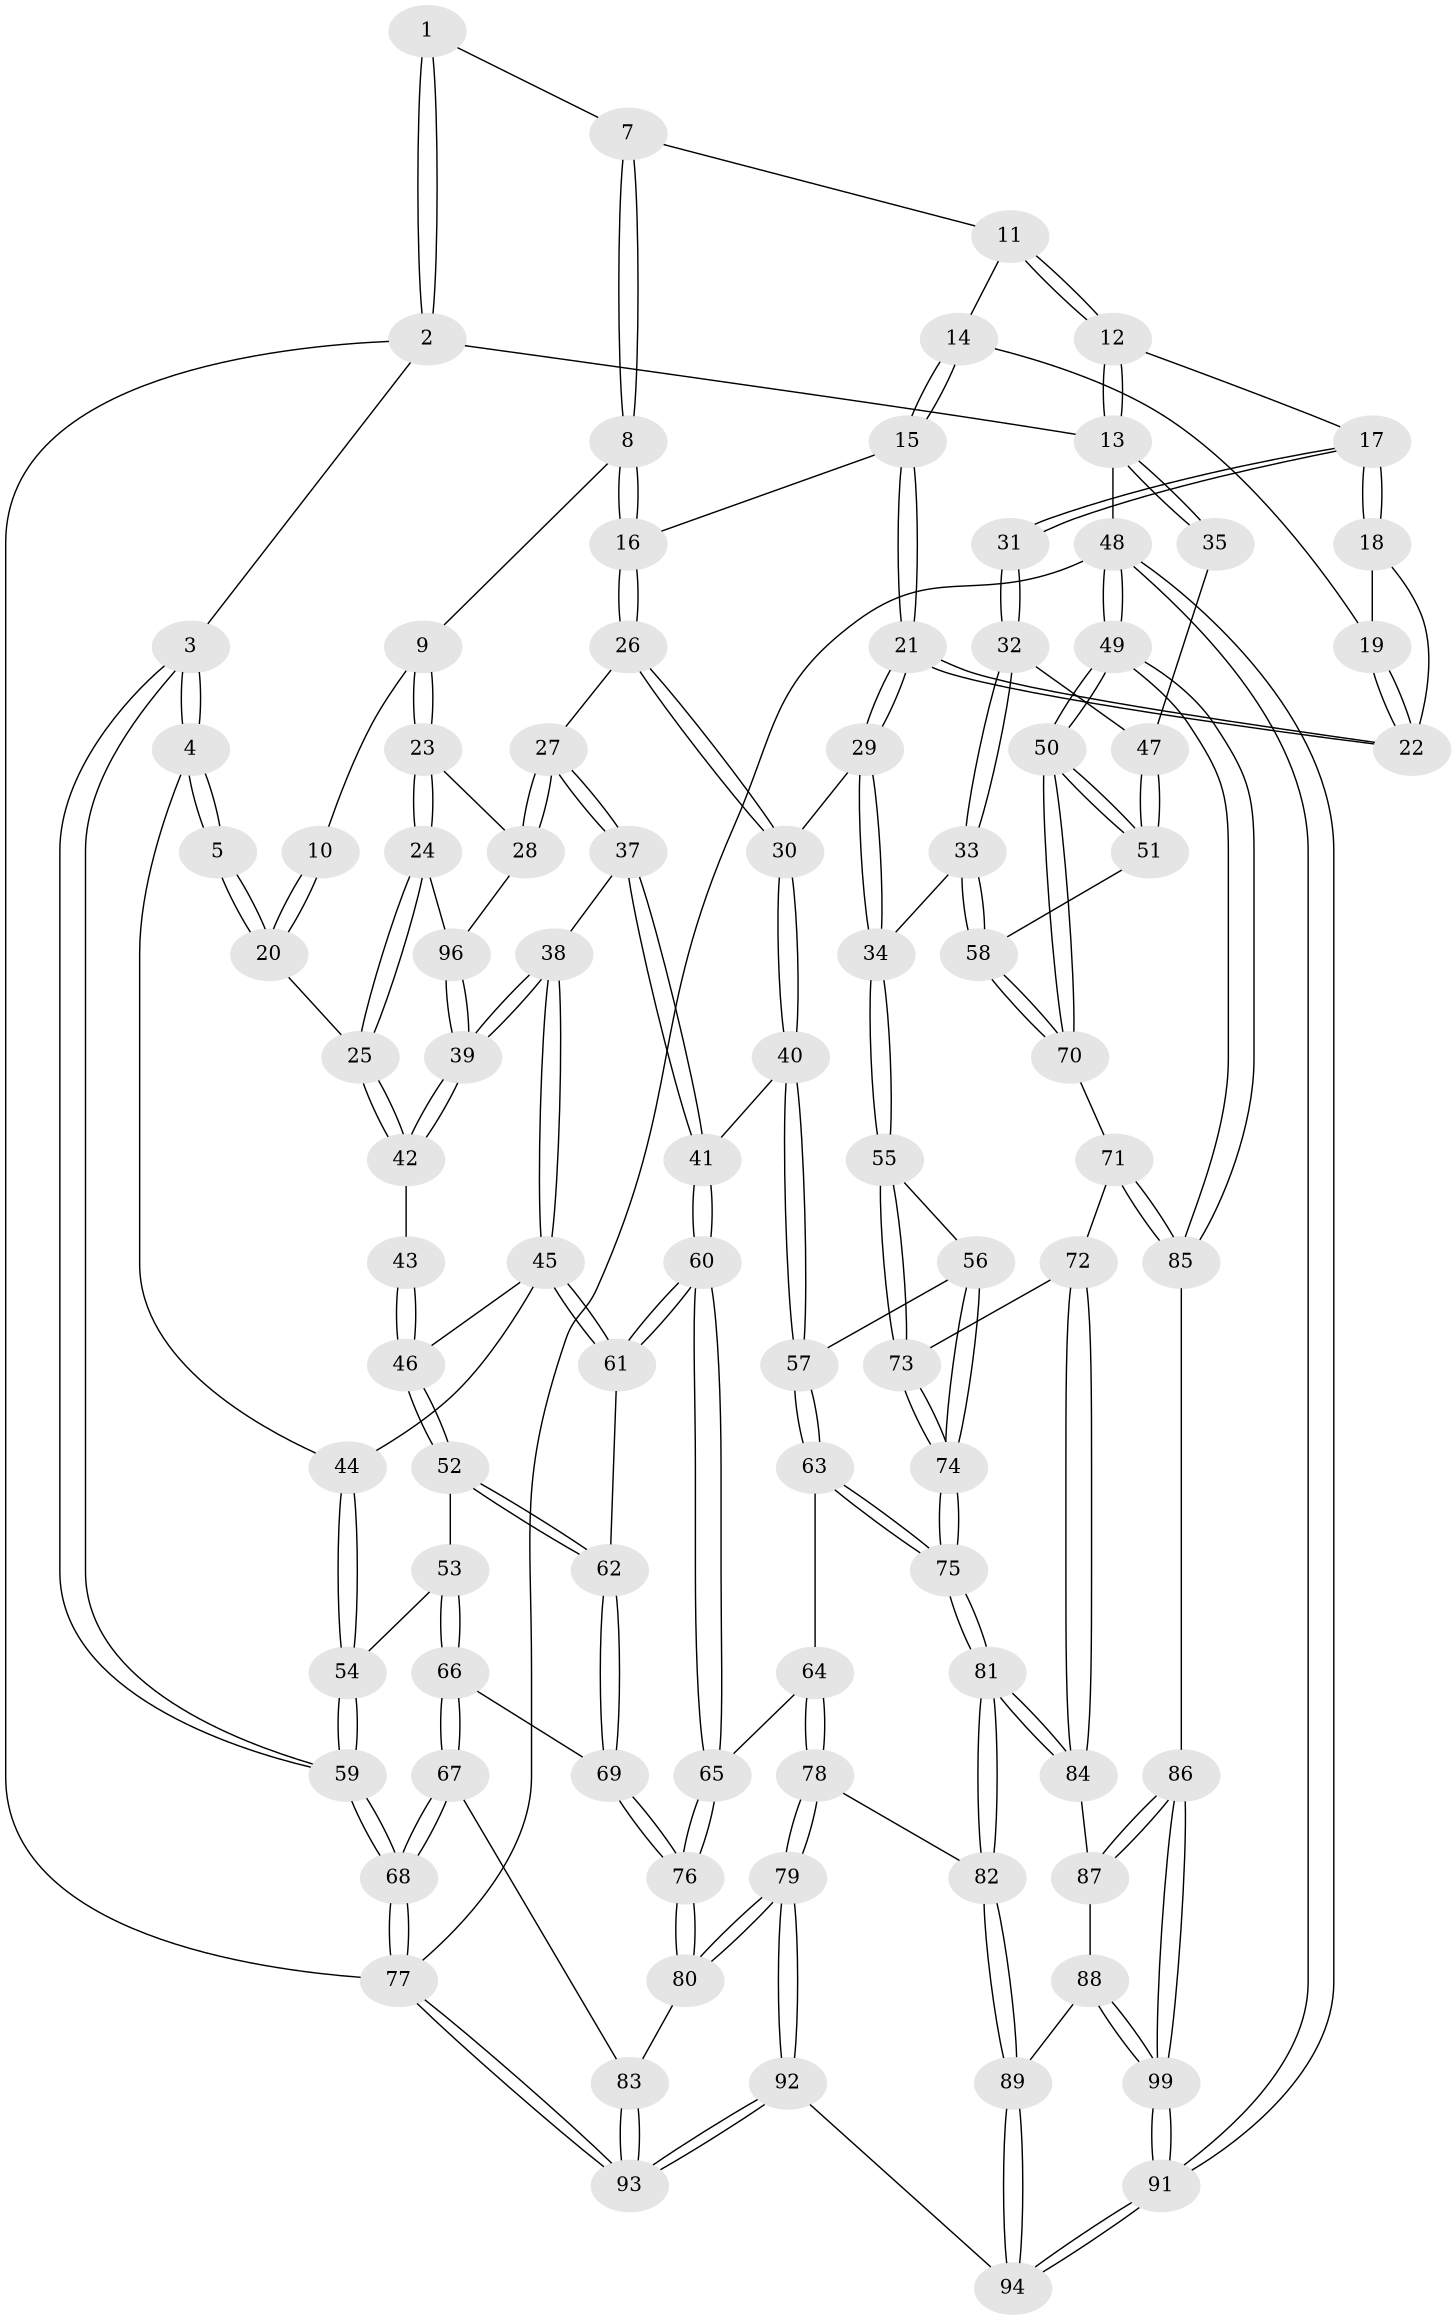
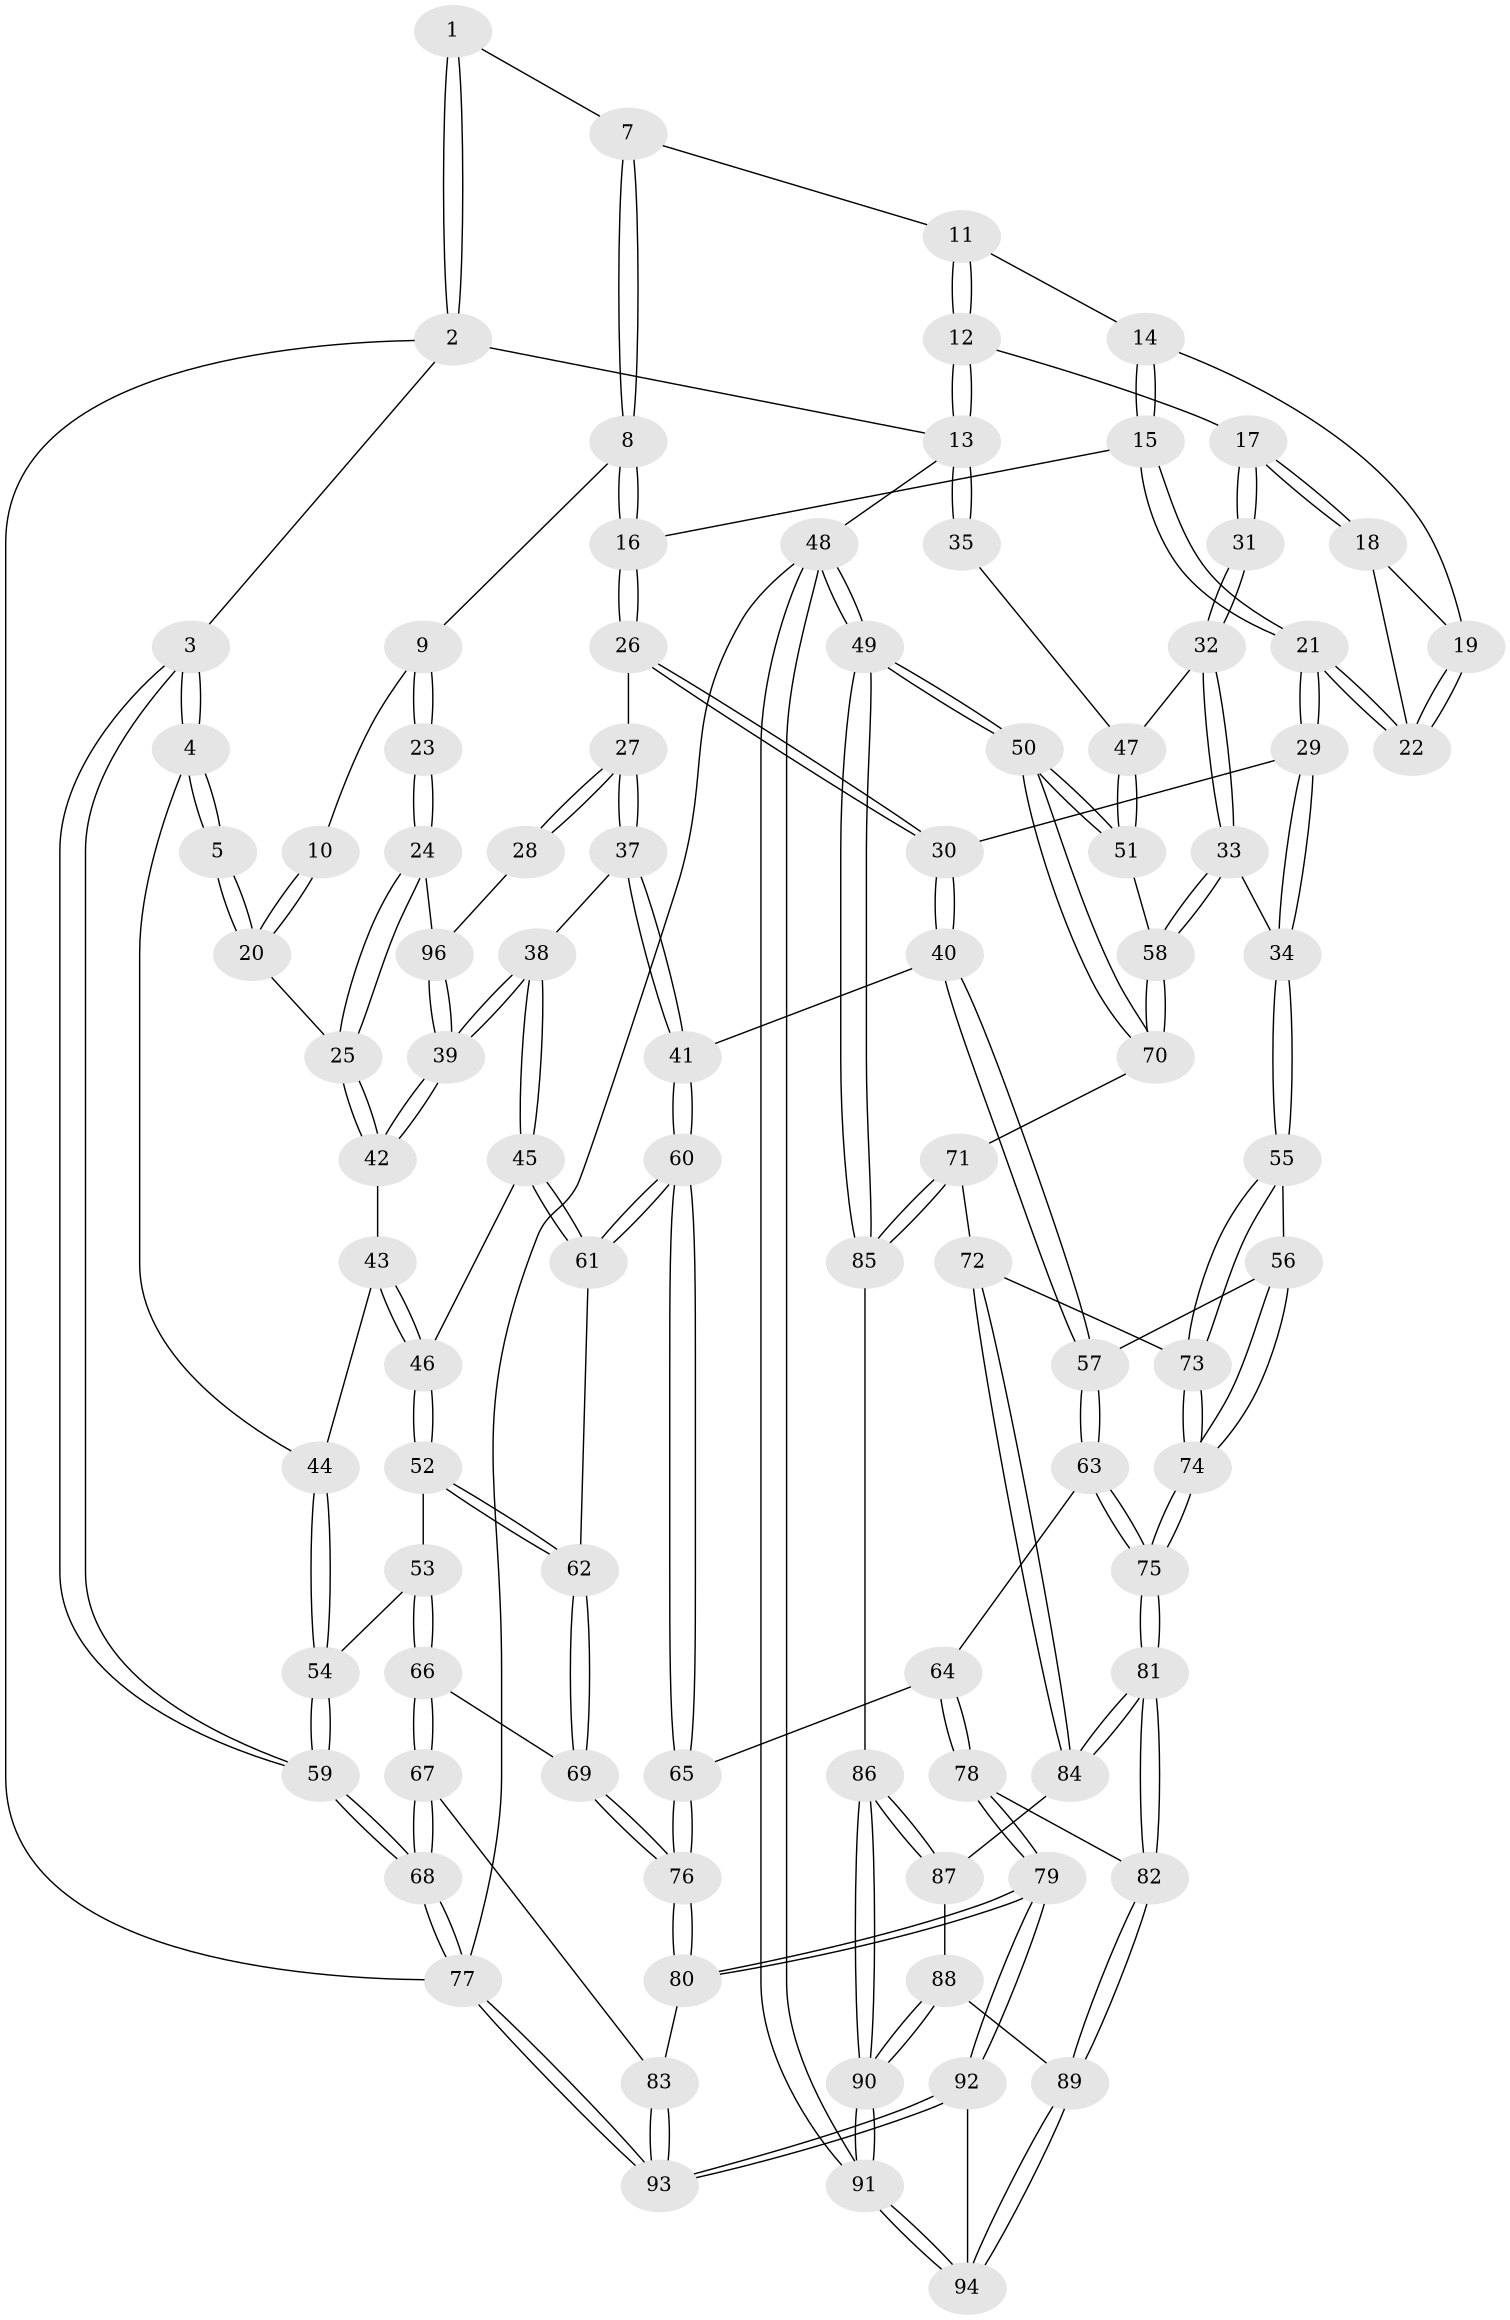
edge "23" -- "28": removed
edge "45" -- "44": now "43" -- "44"
node "99": label "99" -> "90"
